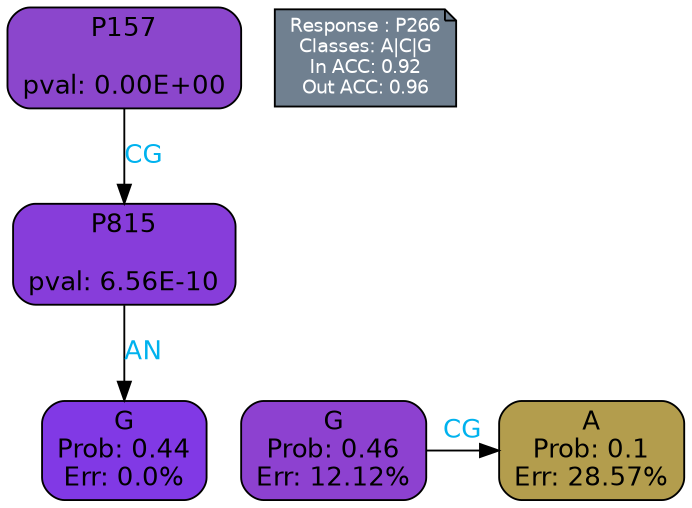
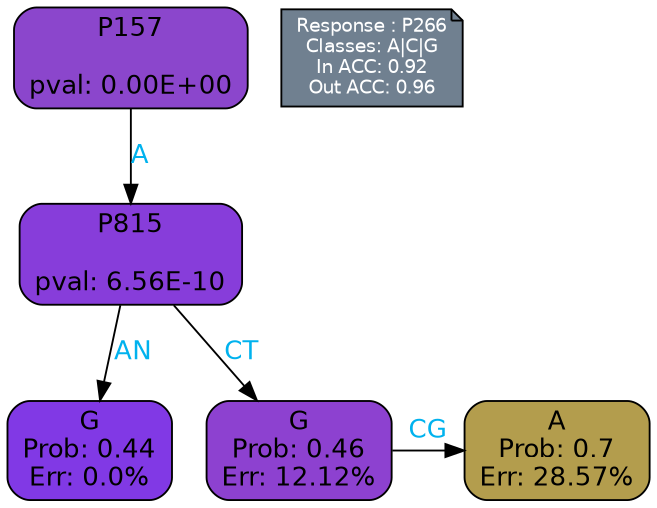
edge "P157 pval: 0.00E+00" -> "P815 pval: 6.56E-10": label "CG" -> "A"
edge "P815 pval: 6.56E-10" -> "G Prob: 0.46 Err: 12.12%": added, label "CT"
node "A Prob: 0.1 Err: 28.57%": label "A Prob: 0.1 Err: 28.57%" -> "A Prob: 0.7 Err: 28.57%"
